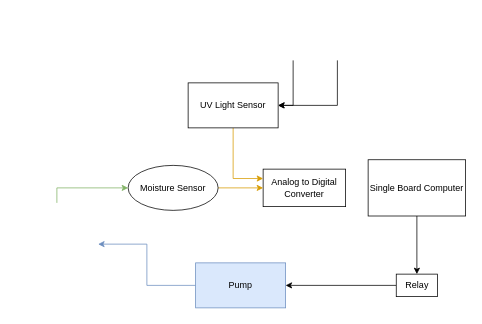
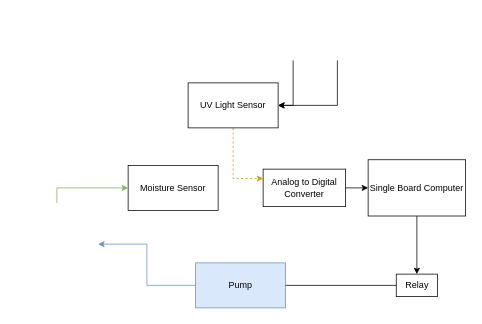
edge "UV Light Sensor" -> "Analog to Digital Converter": style solid -> dashed
node "Moisture Sensor": shape ellipse -> rectangle
edge "Moisture Sensor" -> "Analog to Digital Converter": removed
edge "Analog to Digital Converter" -> "Single Board Computer": added
edge "Relay" -> "Pump": arrowhead classic -> none
